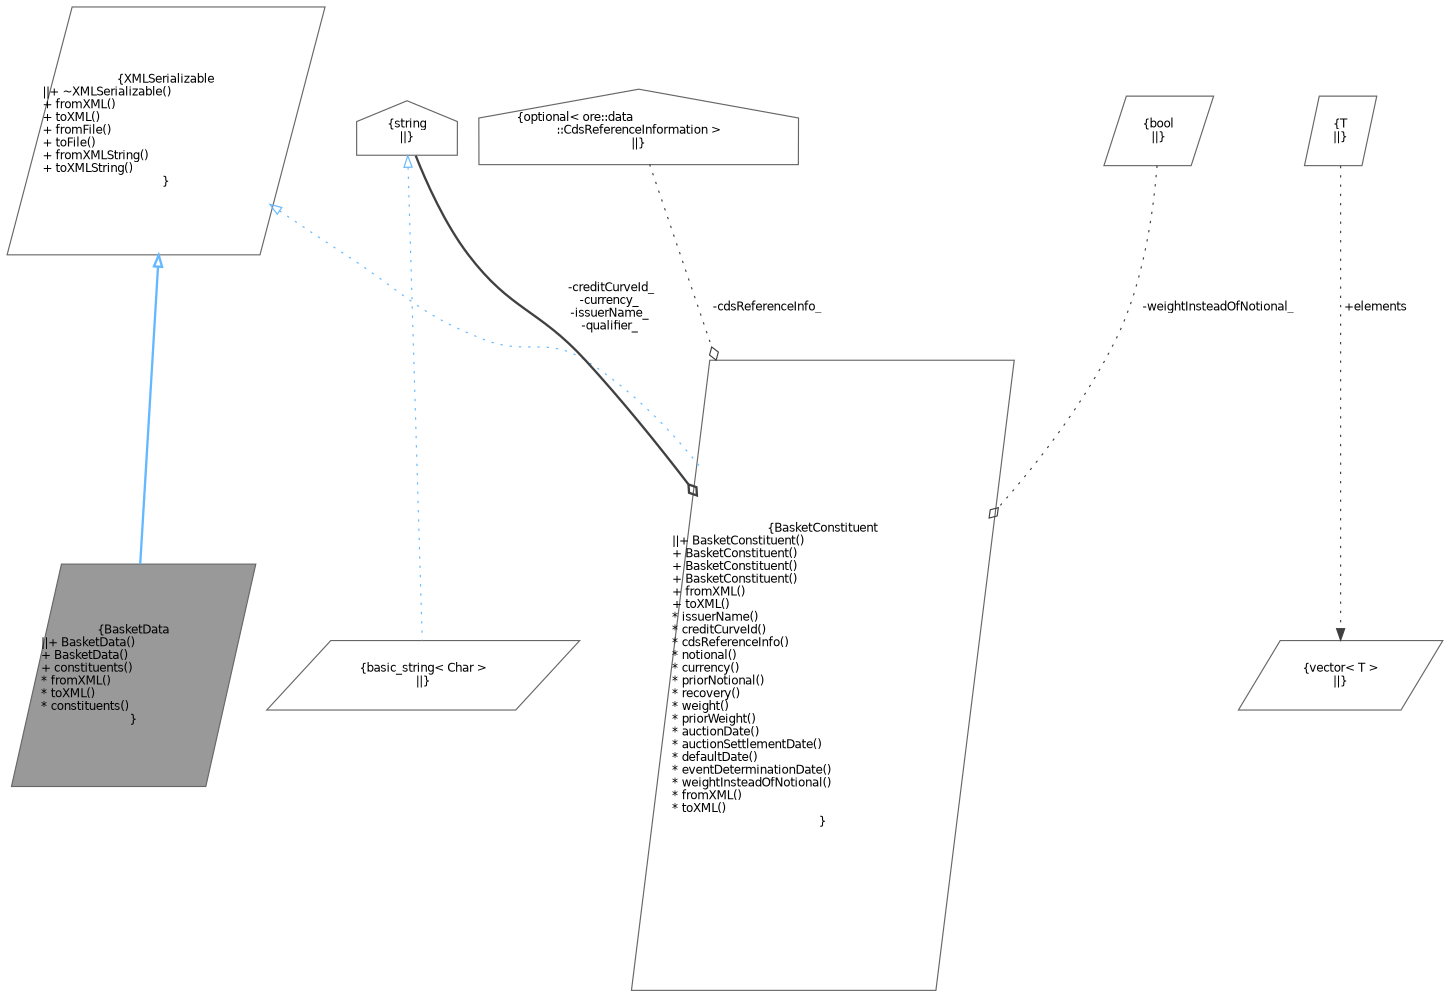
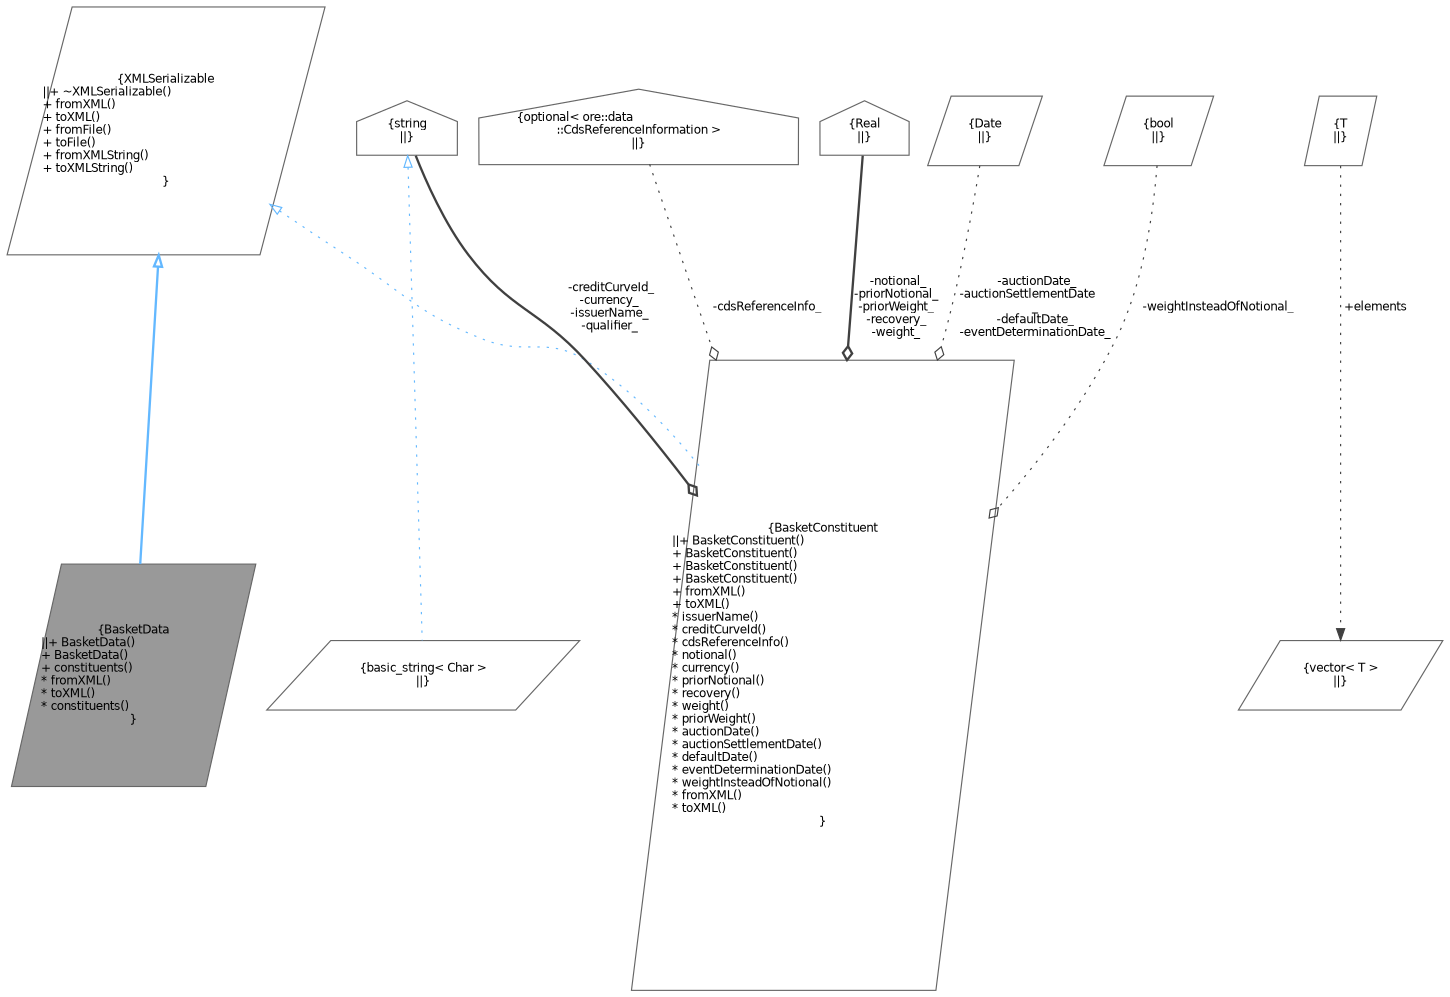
node "{Real ||}": added
node "{Date ||}": added
